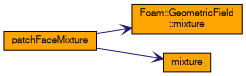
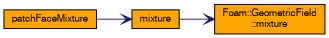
edge "patchFaceMixture" -> "Foam::GeometricField ::mixture": now "mixture" -> "Foam::GeometricField ::mixture"
